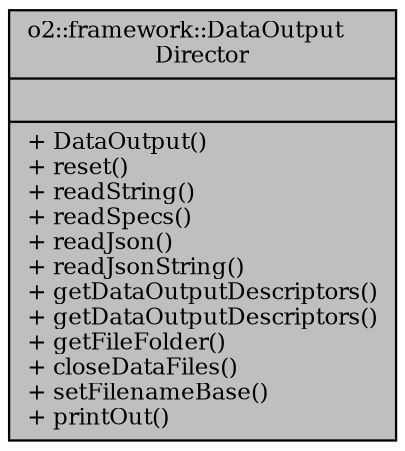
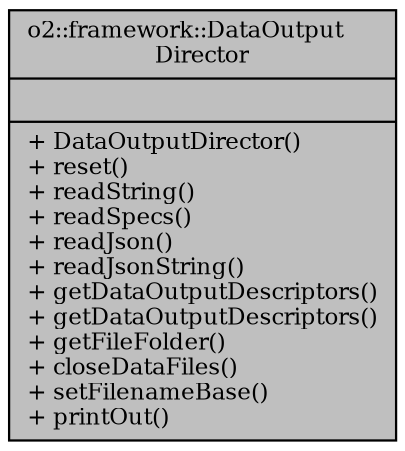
node "o2::framework::DataOutput": text "+ DataOutput()" -> "+ DataOutputDirector()"
